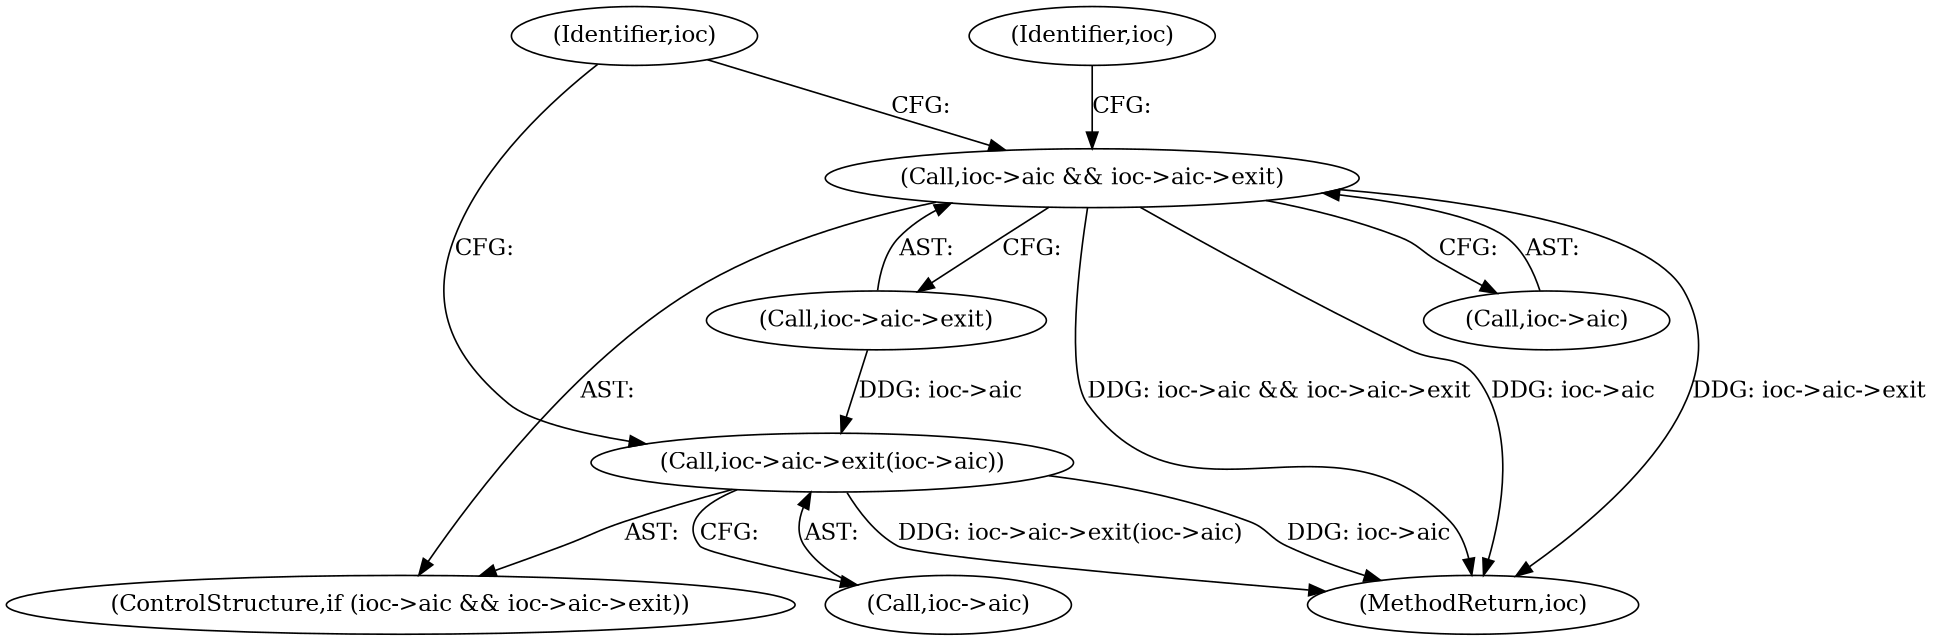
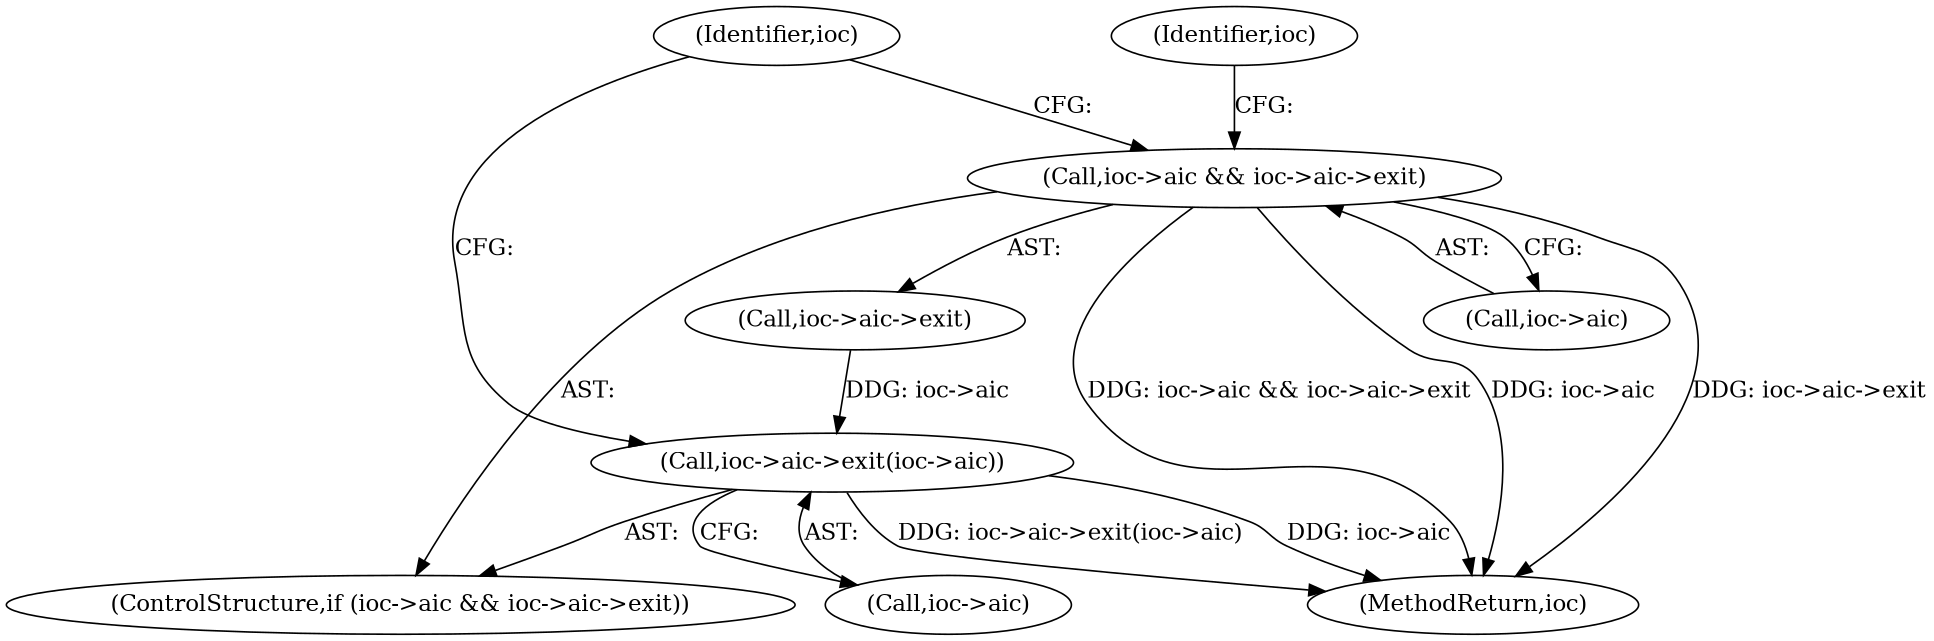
edge "(Call,ioc->aic->exit)" -> "(Call,ioc->aic && ioc->aic->exit)": removed, label "AST:"
edge "(Call,ioc->aic && ioc->aic->exit)" -> "(Call,ioc->aic->exit)": label "CFG: " -> "AST: "
